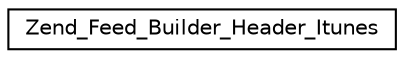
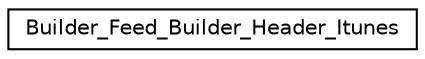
node "Zend_Feed_Builder_Header_Itunes": label "Zend_Feed_Builder_Header_Itunes" -> "Builder_Feed_Builder_Header_Itunes"
